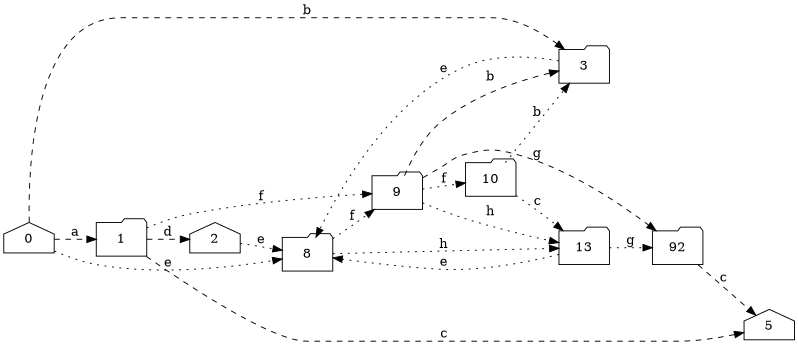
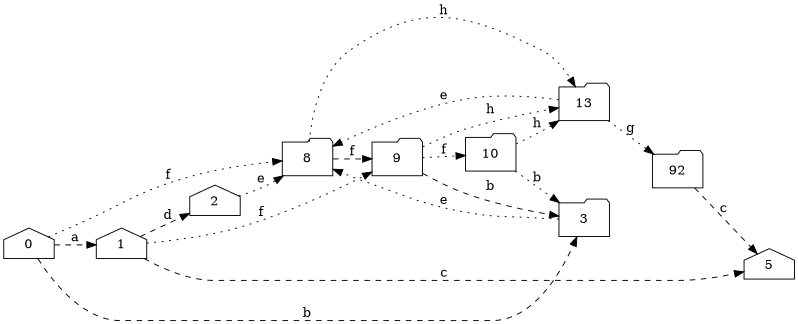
edge "9" -> "92": removed, label "g"
edge "10" -> "13": label "c" -> "h"
edge "8" -> "9": style dotted -> dashed
node "1": shape folder -> house
edge "0" -> "8": label "e" -> "f"
